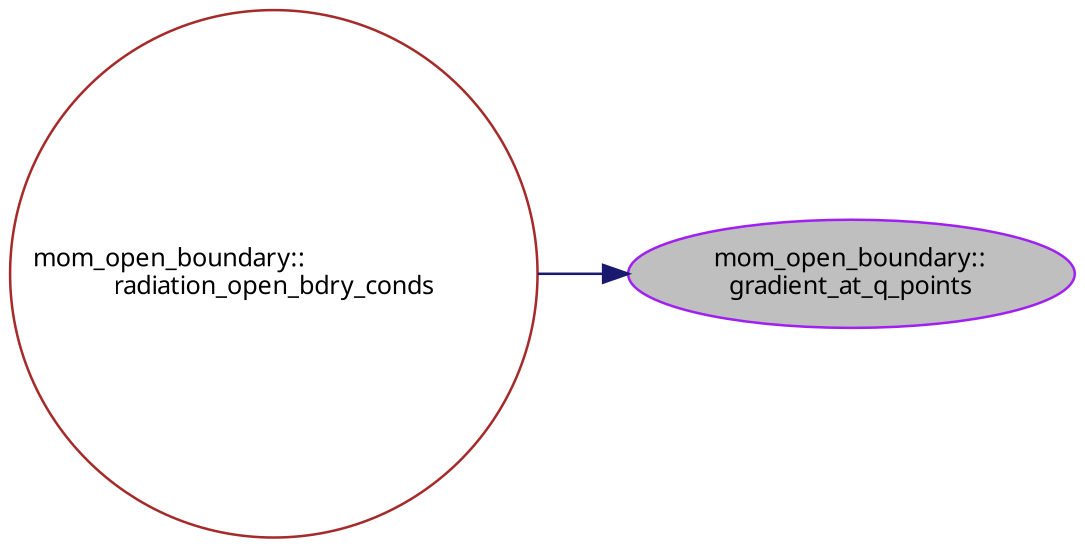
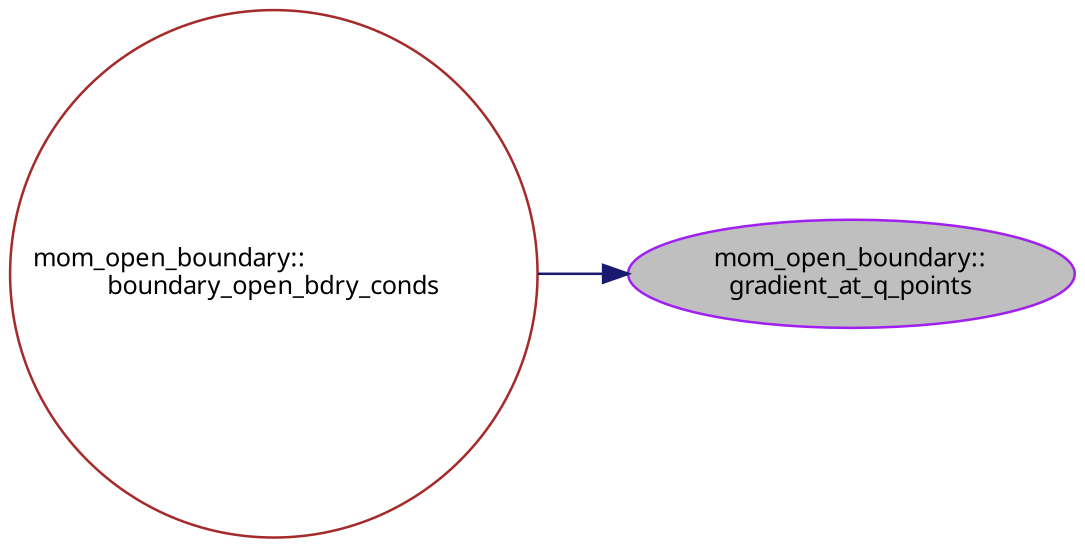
node "mom_open_boundary:: radiation_open_bdry_conds": label "mom_open_boundary:: radiation_open_bdry_conds" -> "mom_open_boundary:: boundary_open_bdry_conds"
